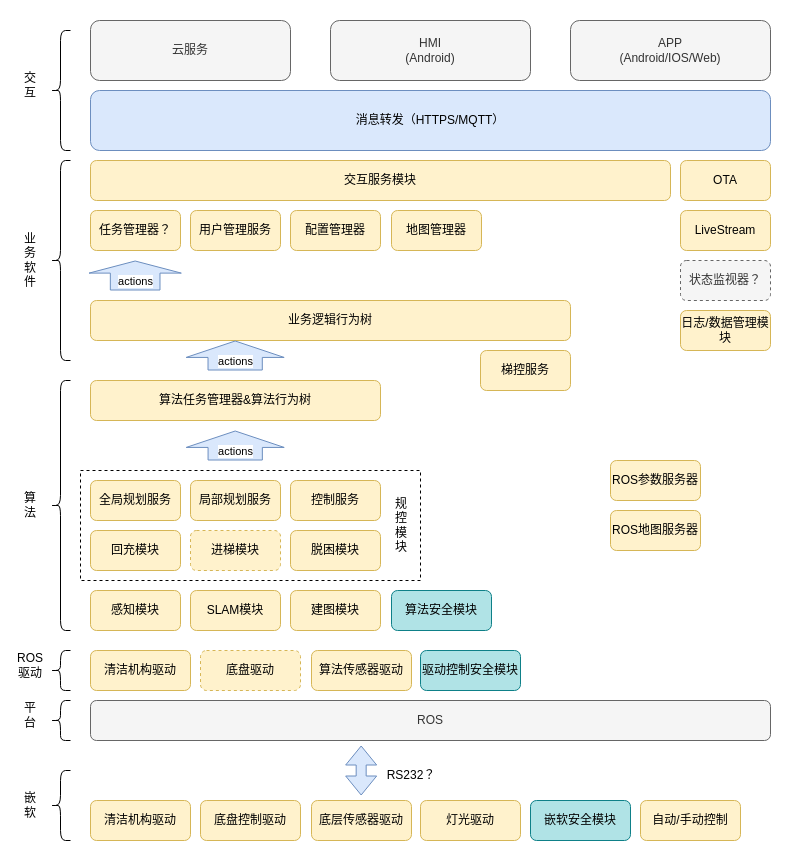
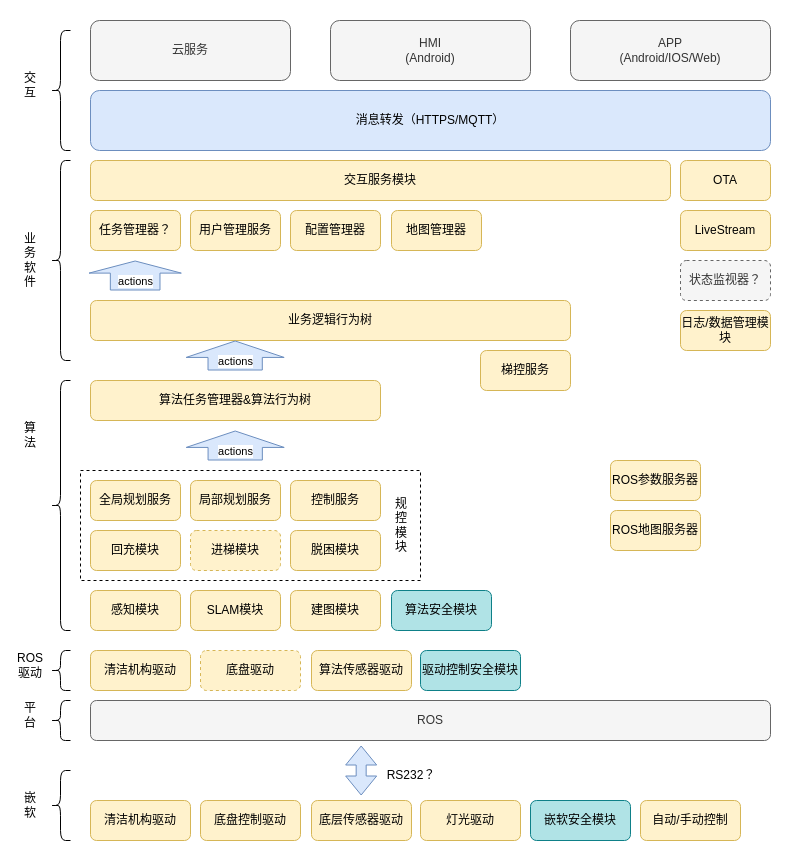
node "算法": moved (31, 506) -> (31, 436)
